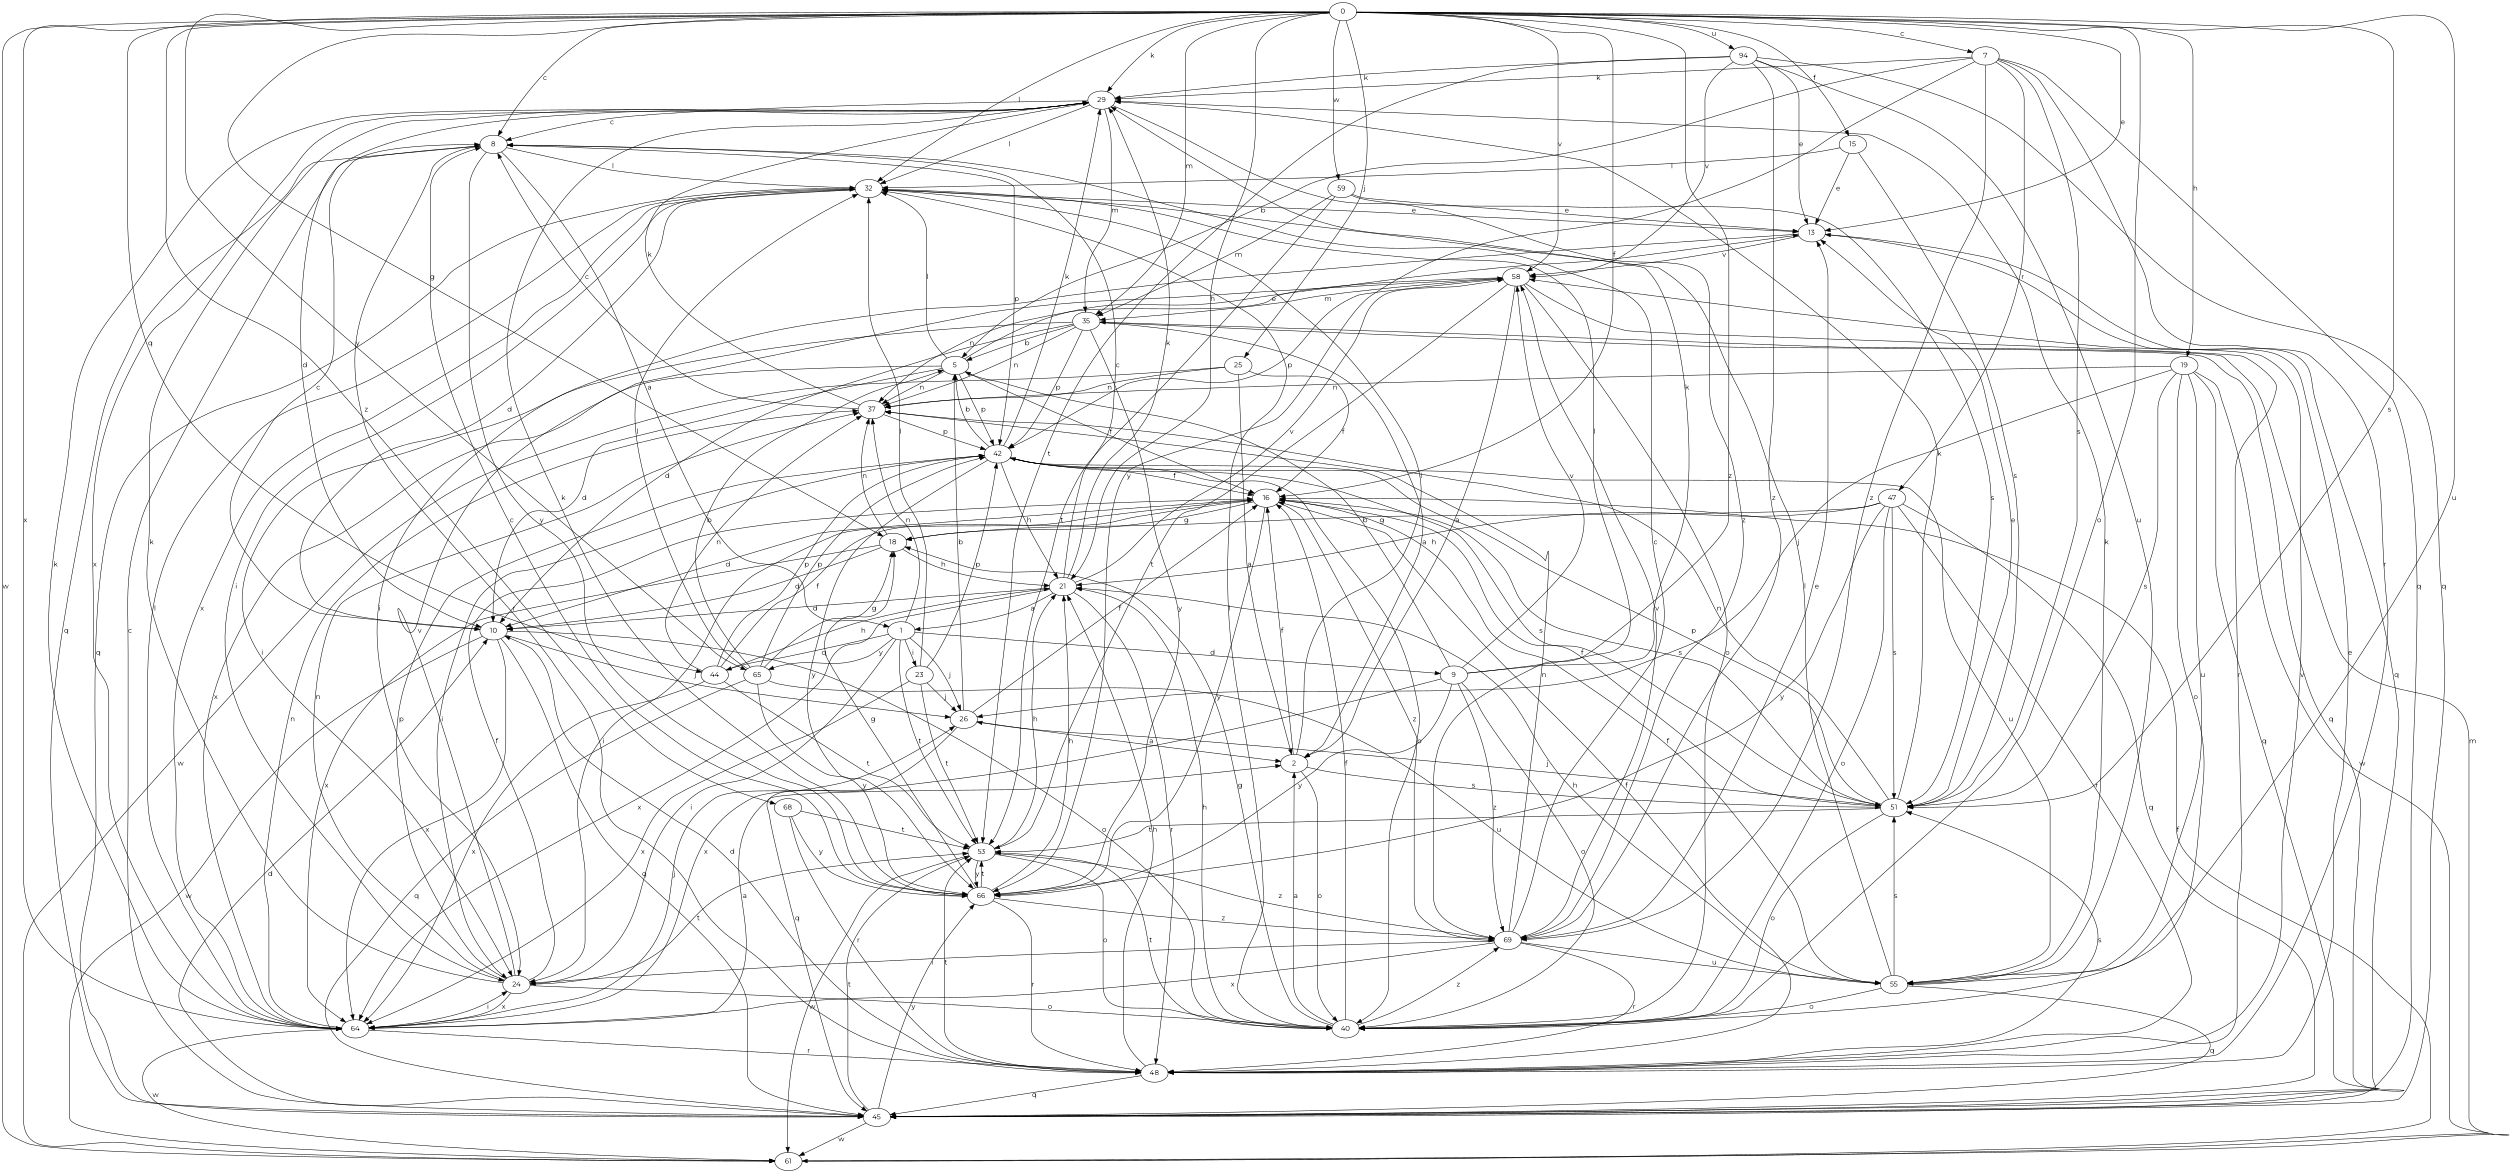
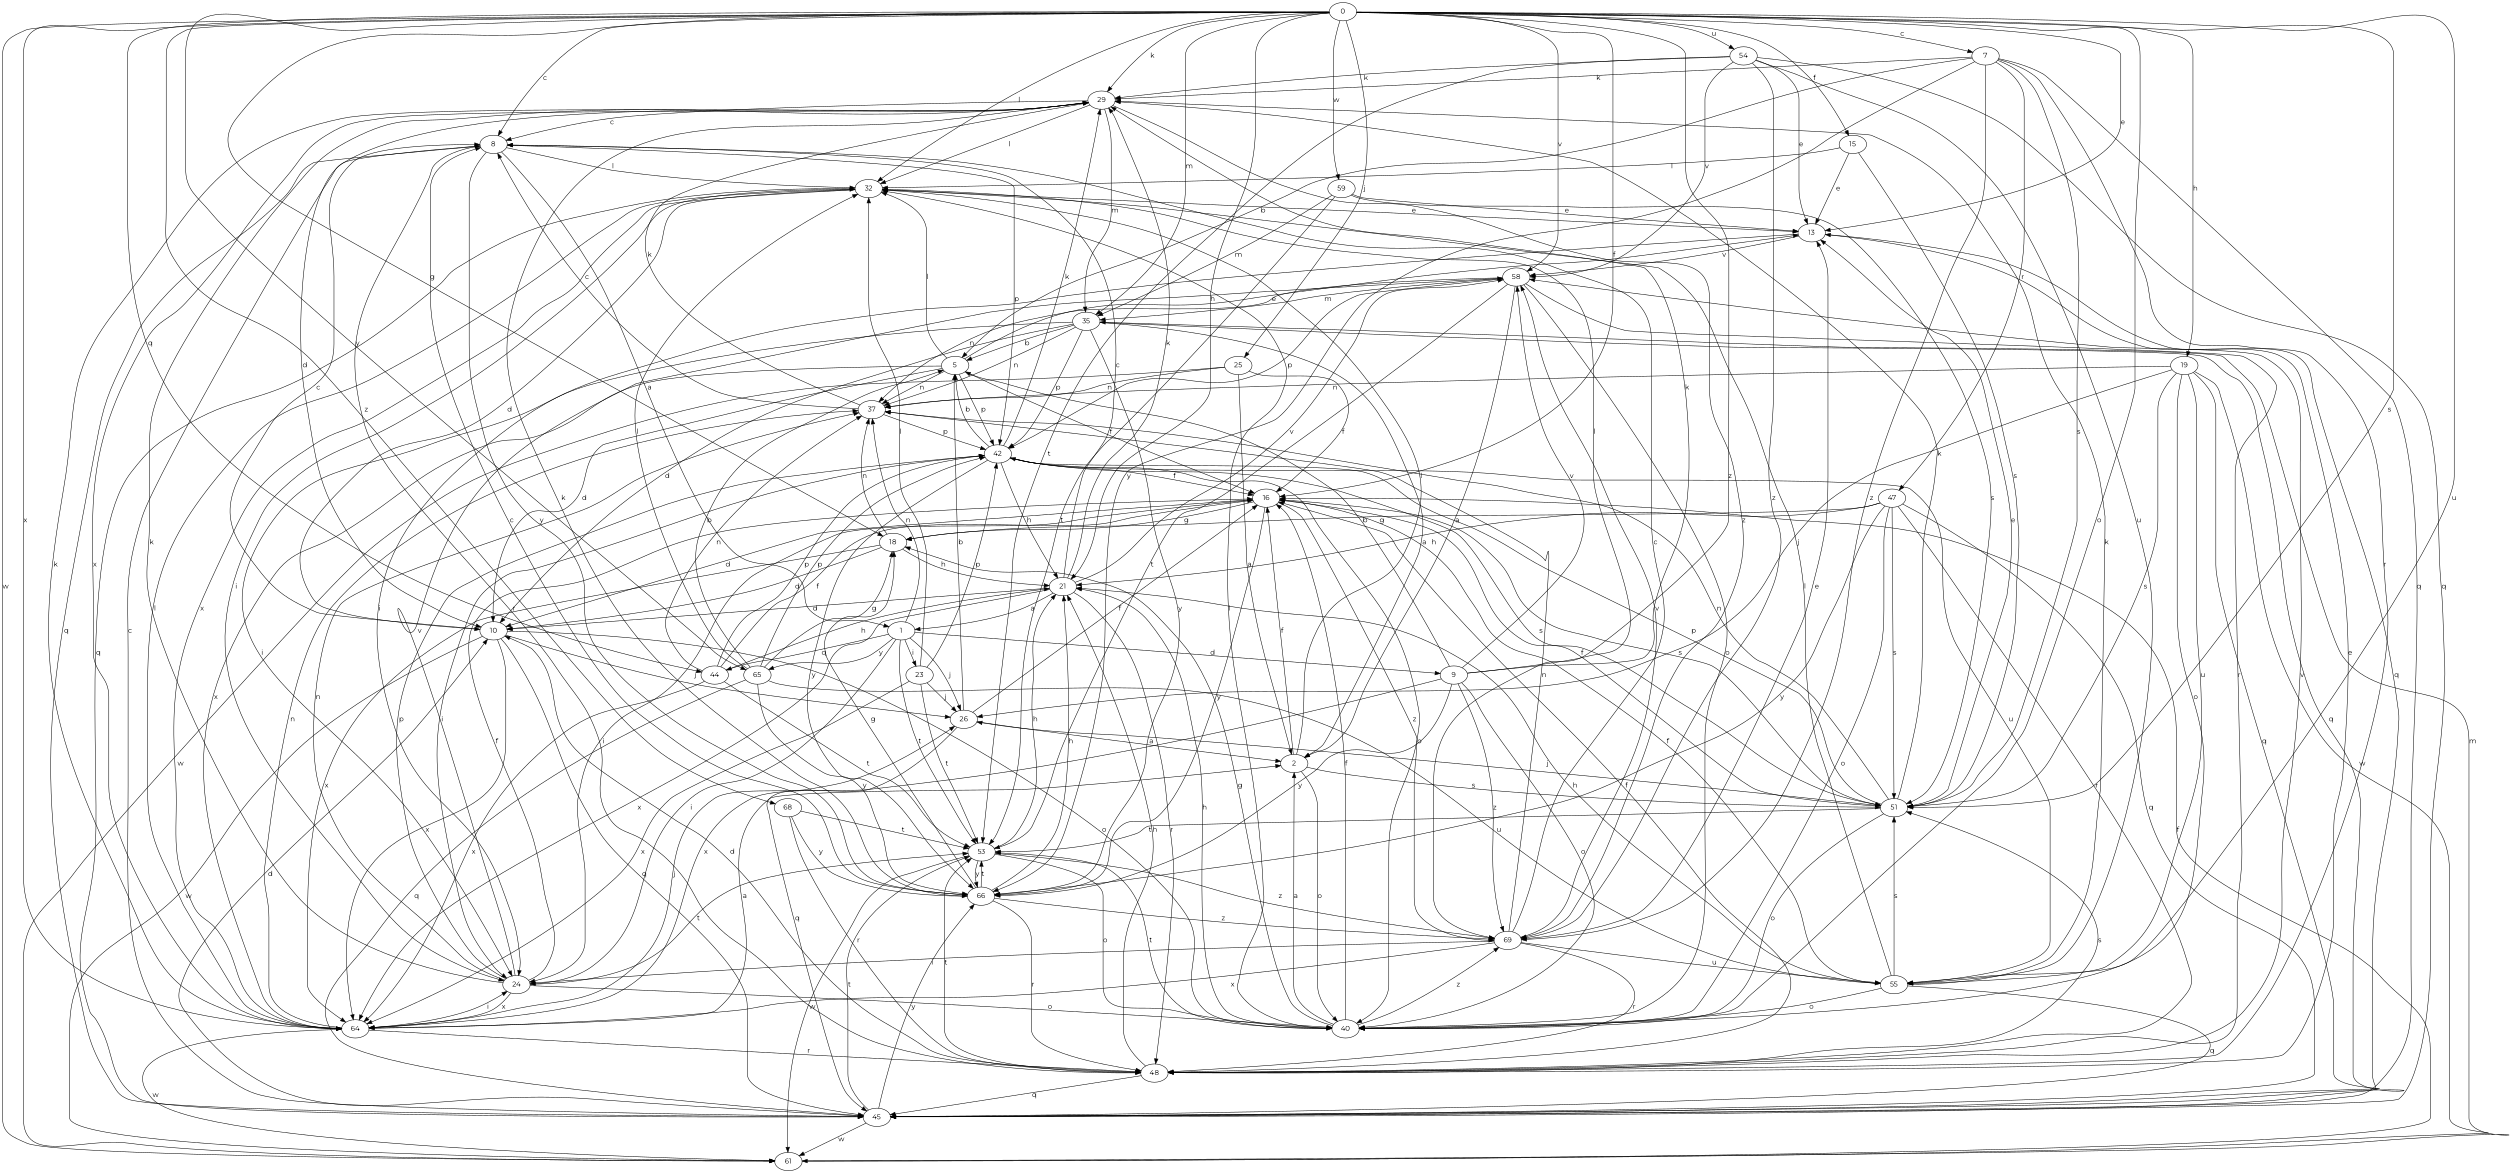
node "94": label "94" -> "54"
